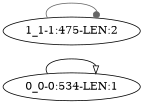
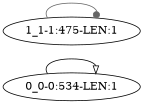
node "1_1-1:475-LEN:2": label "1_1-1:475-LEN:2" -> "1_1-1:475-LEN:1"
